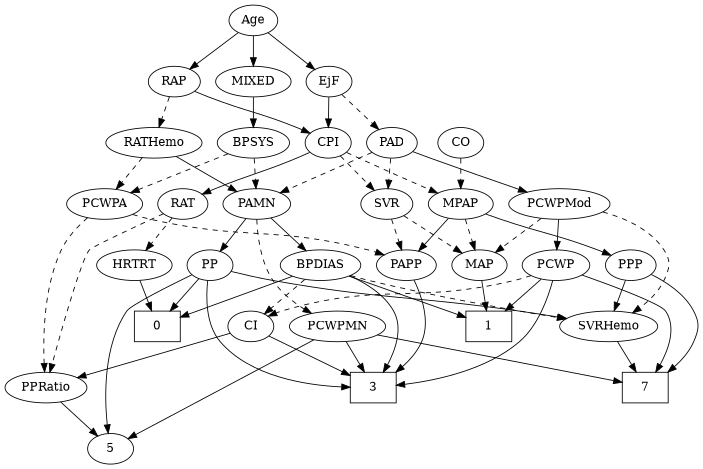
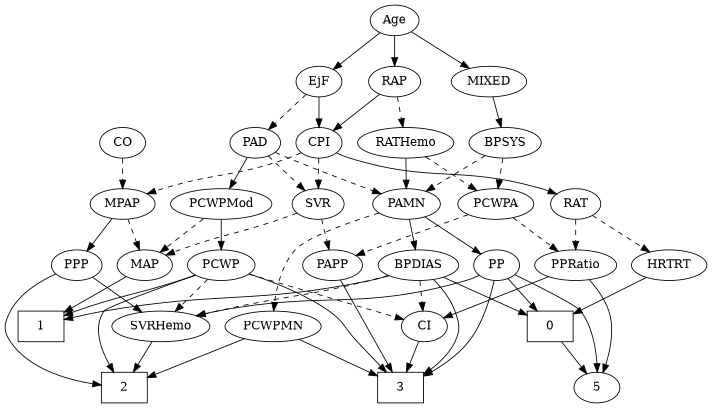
edge "MPAP" -> "PAPP": removed
edge "PCWPMod" -> "SVRHemo": now "PCWP" -> "SVRHemo"
edge "CI" -> "PPRatio": reversed
edge "PCWPMN" -> "5": now "0" -> "5"
node "7": label "7" -> "2"
